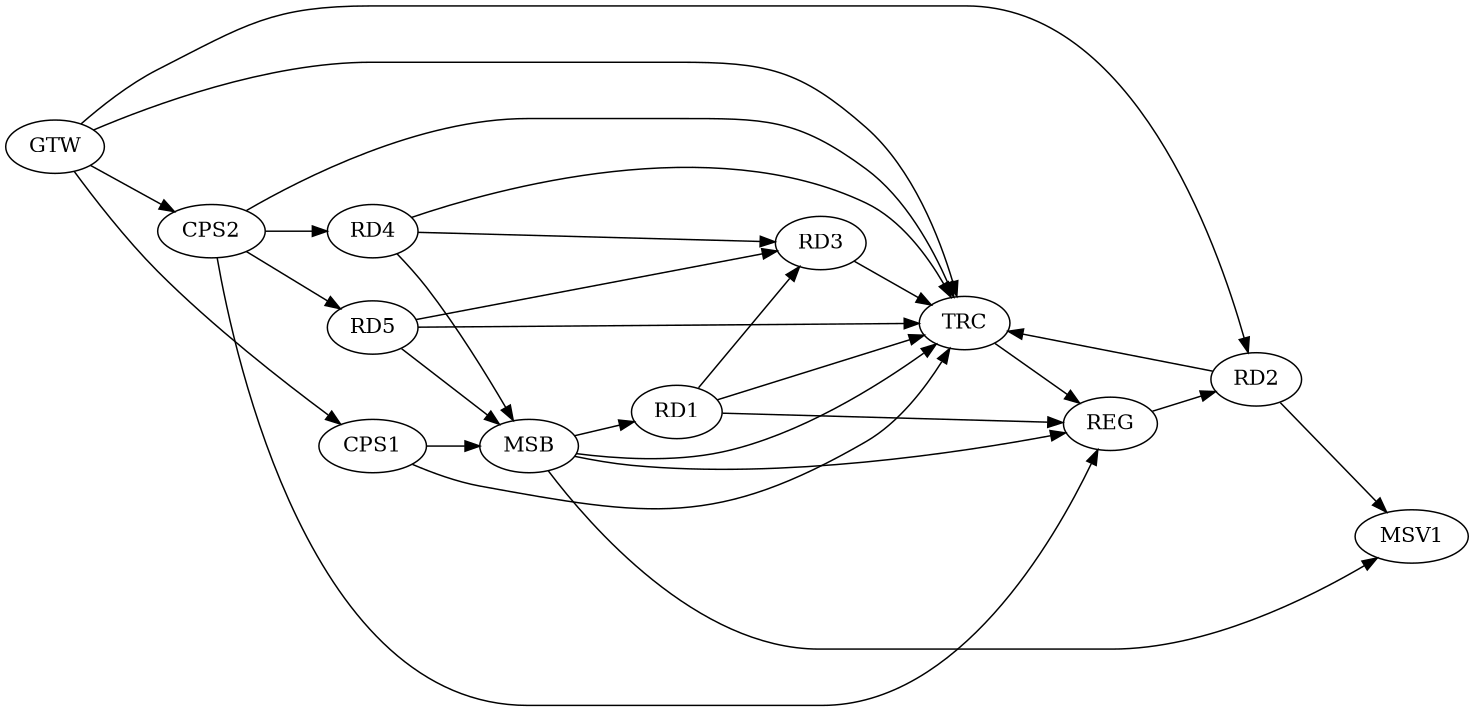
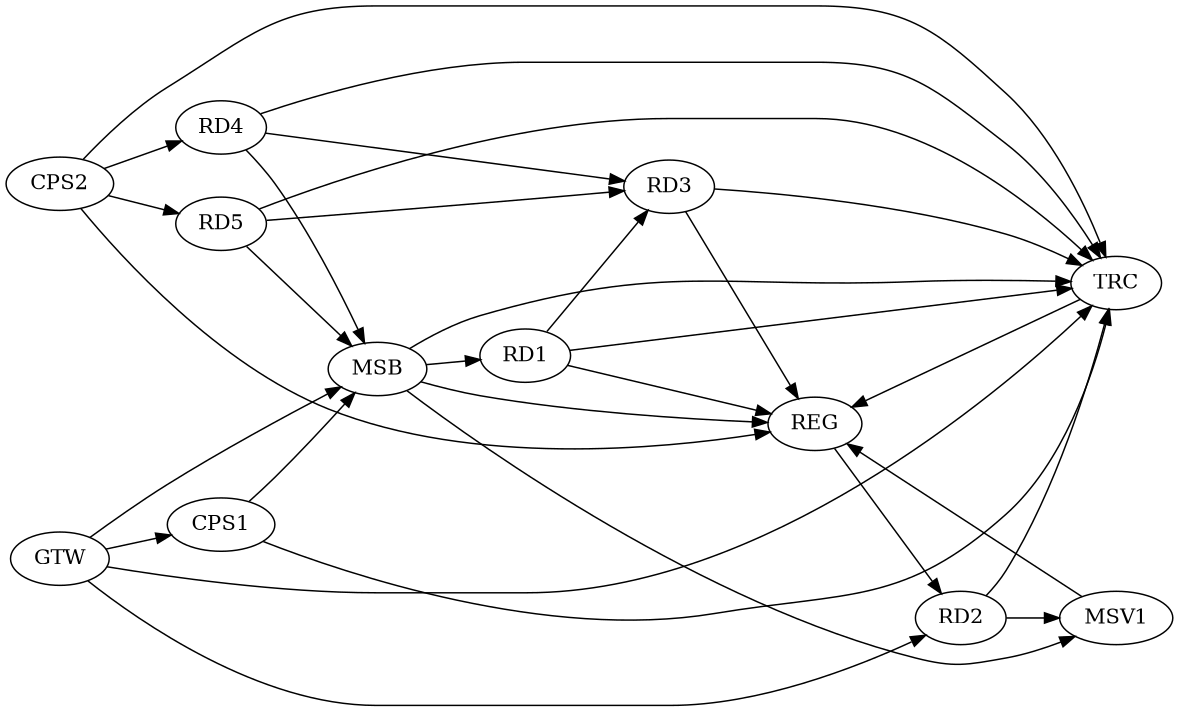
edge "GTW" -> "CPS2": now "GTW" -> "MSB"
edge "RD3" -> "REG": added
edge "MSV1" -> "REG": added
